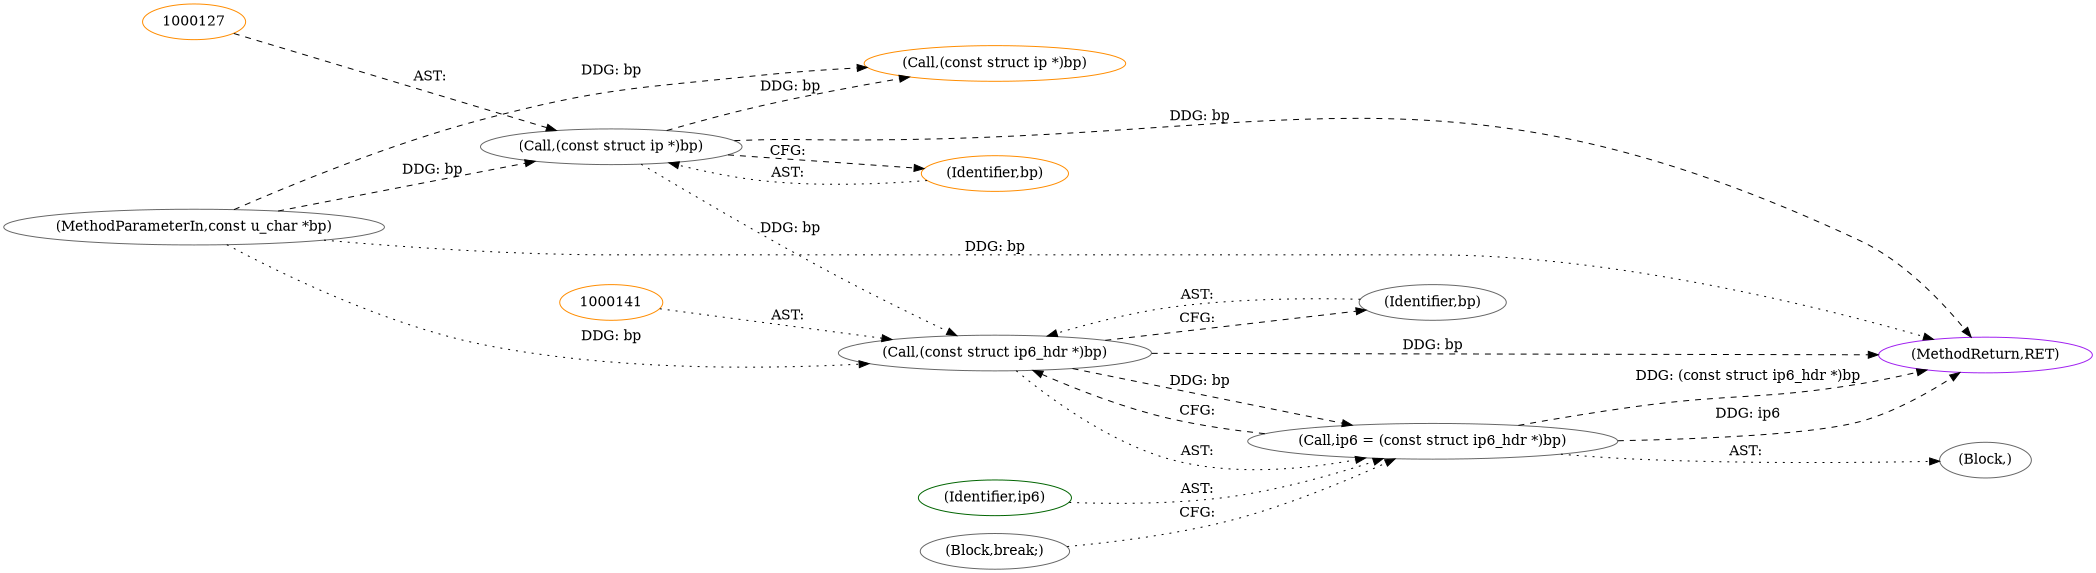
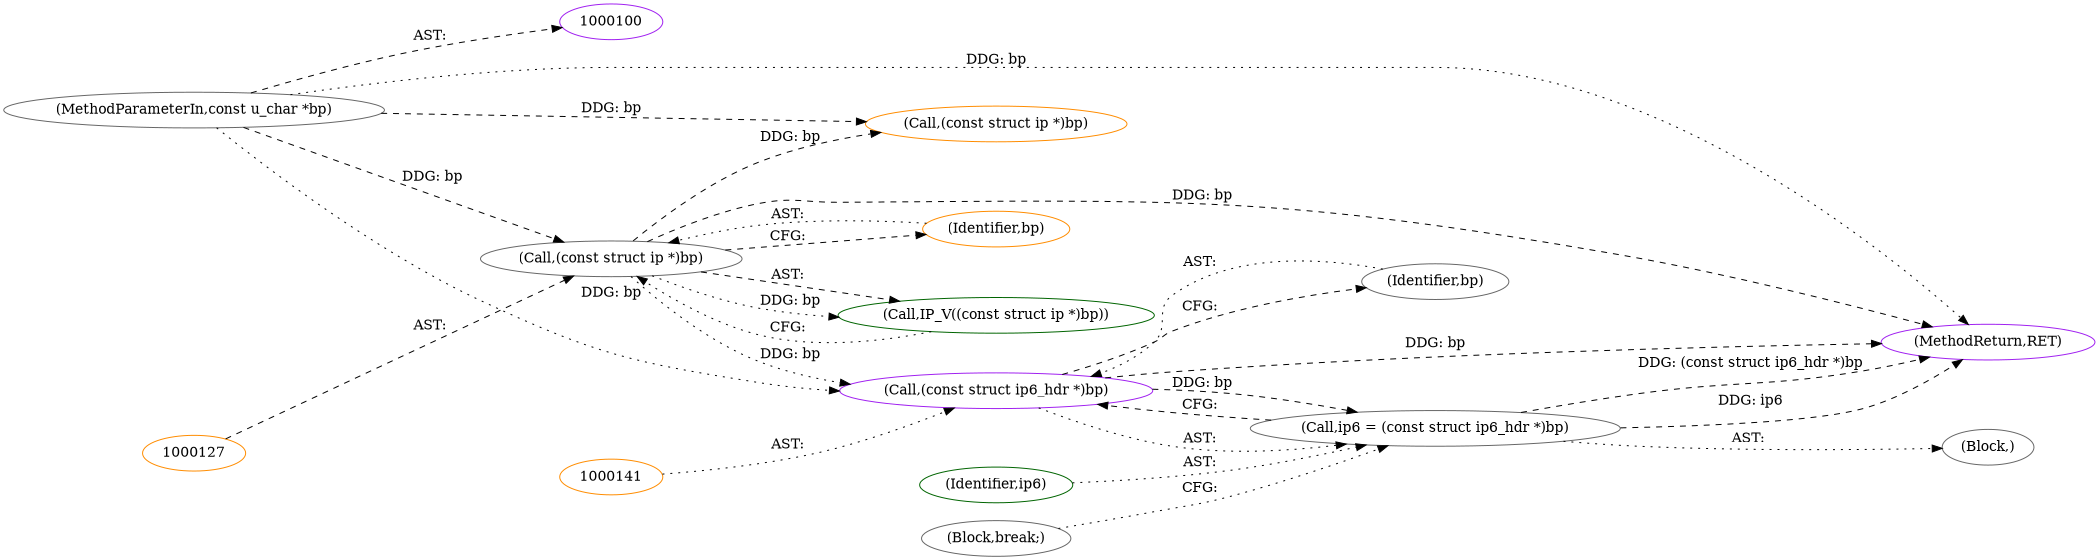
node "1000100": added
node "(Call,IP_V((const struct ip *)bp))": added
node "(Call,(const struct ip6_hdr *)bp)": color gray40 -> purple
